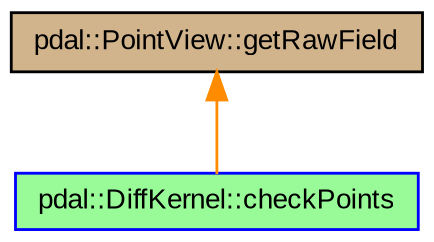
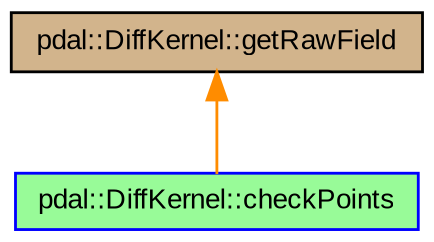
node "pdal::PointView::getRawField": label "pdal::PointView::getRawField" -> "pdal::DiffKernel::getRawField"
